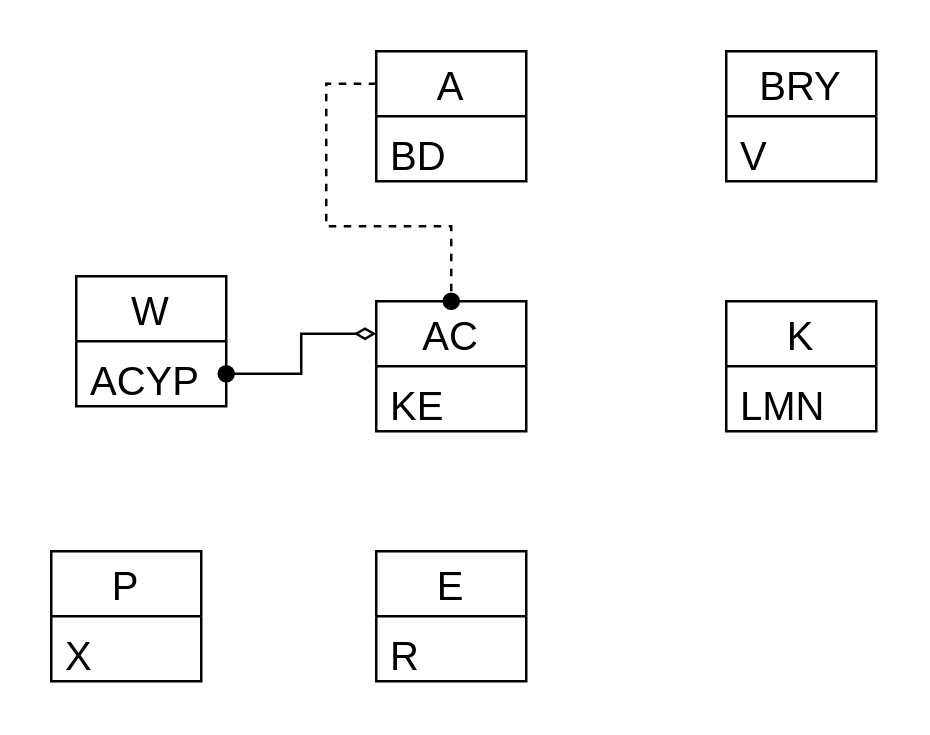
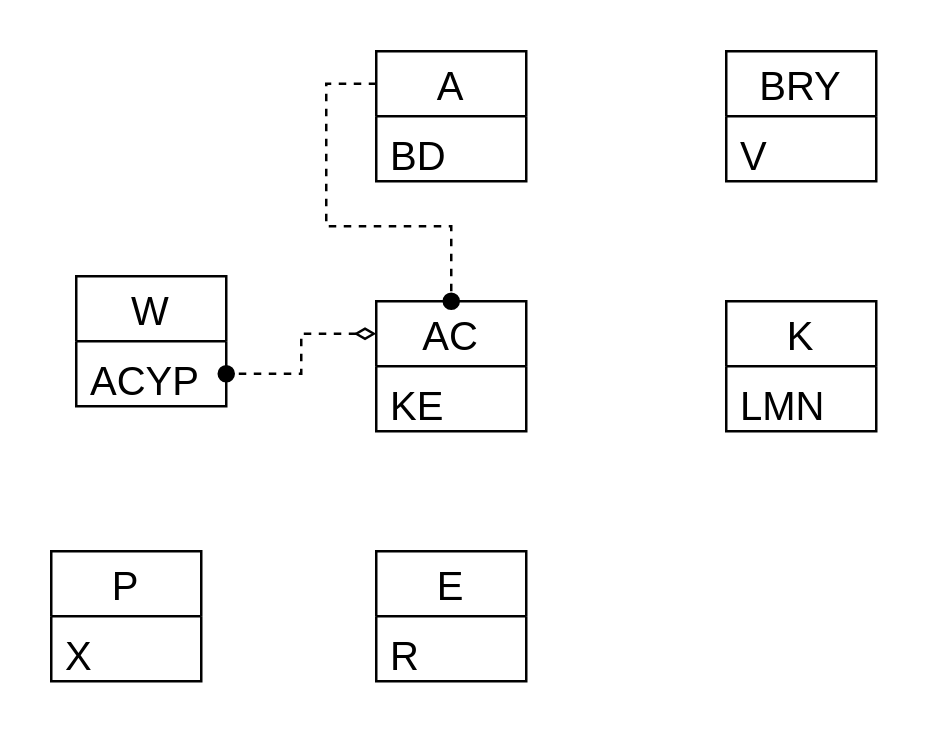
edge "AC" -- "ACYP": style solid -> dashed
